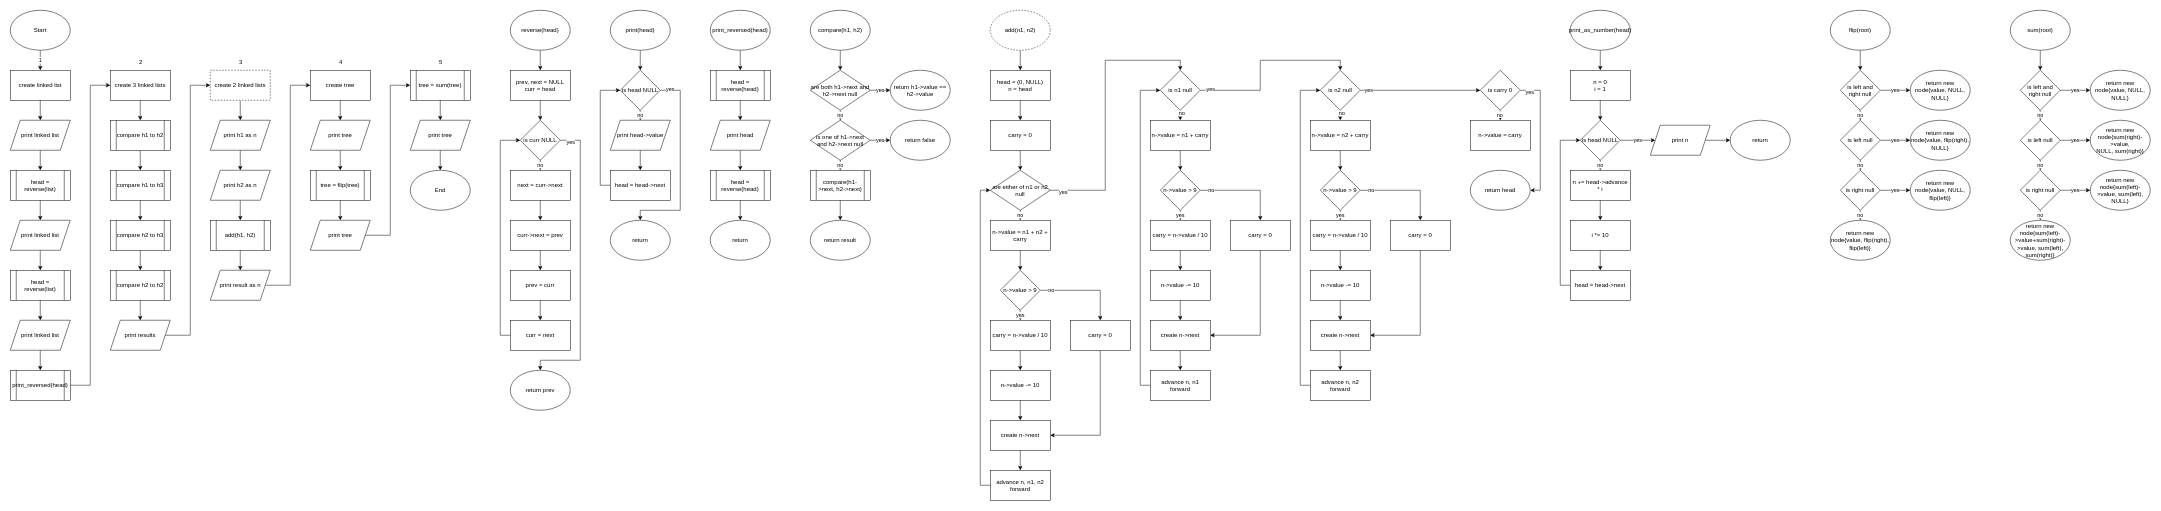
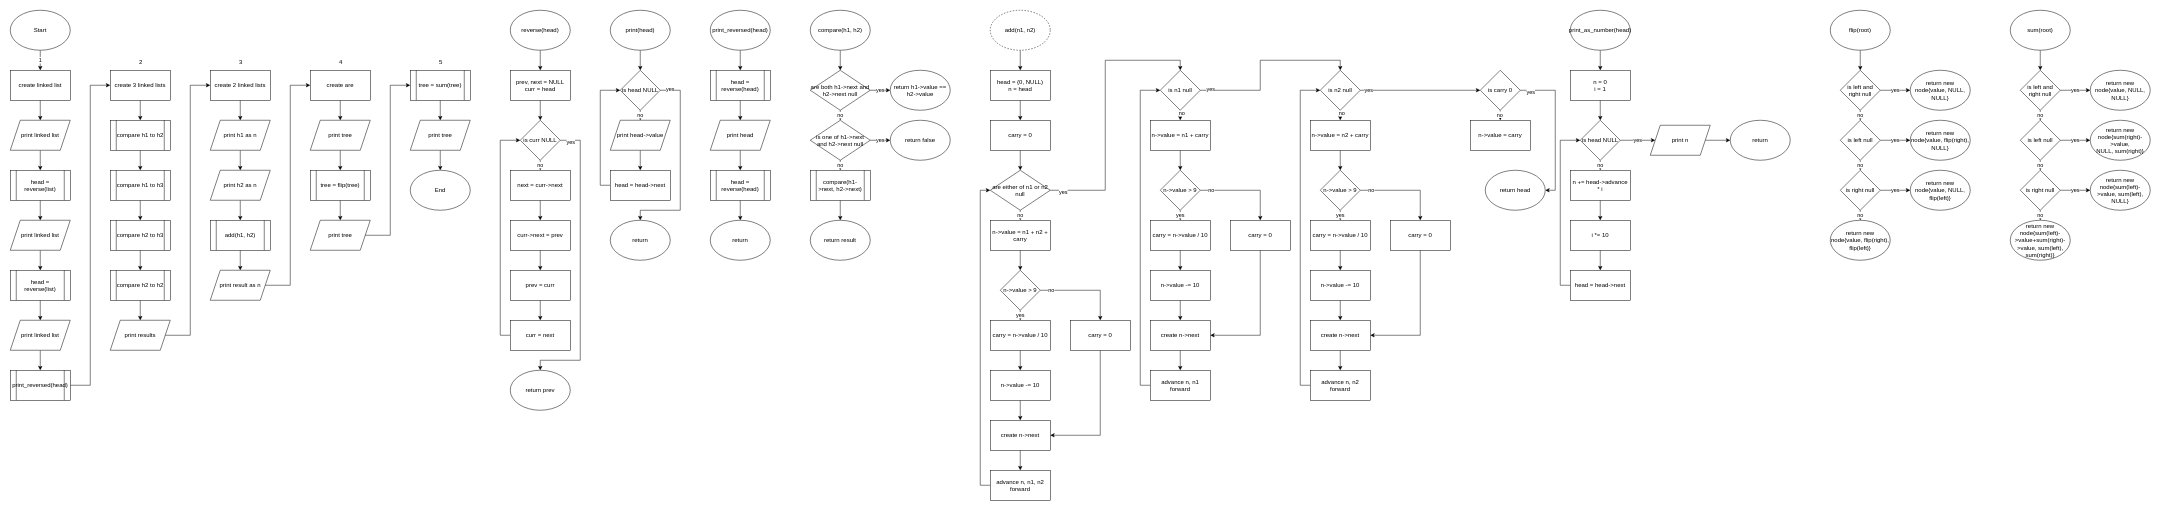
node "create 2 linked lists": style dashed -> solid
node "create tree": label "create tree" -> "create are"
node "return head": moved (1500, 190) -> (1515, 190)
